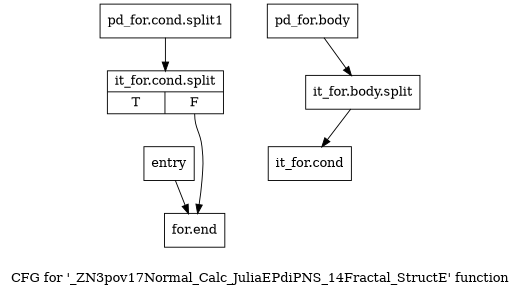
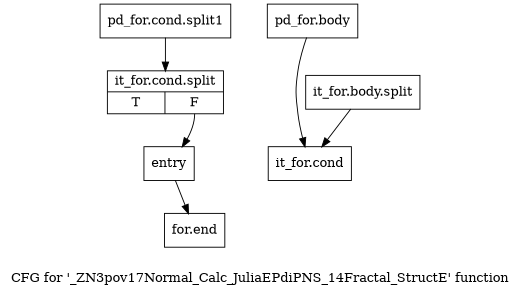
edge "pd_for.body" -> "it_for.body.split": now "pd_for.body" -> "it_for.cond"
edge "it_for.cond.split" -> "for.end": now "it_for.cond.split" -> "entry"
